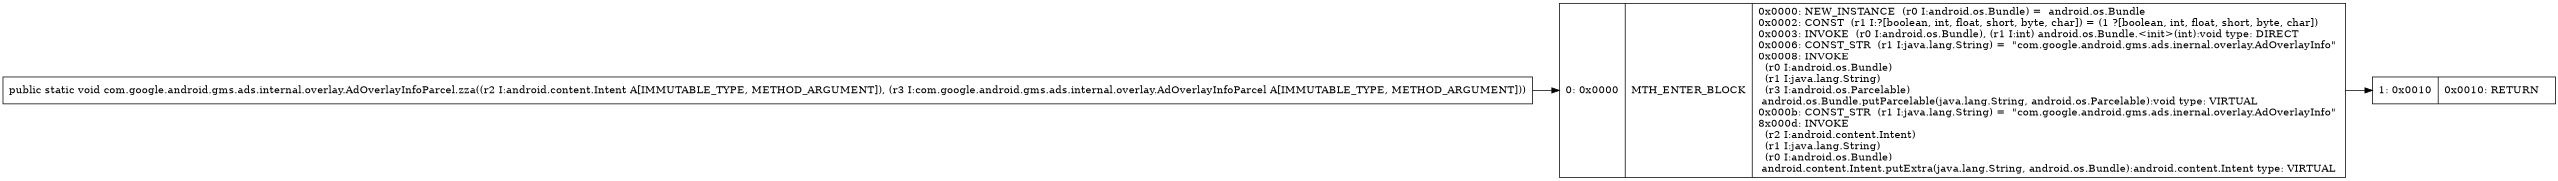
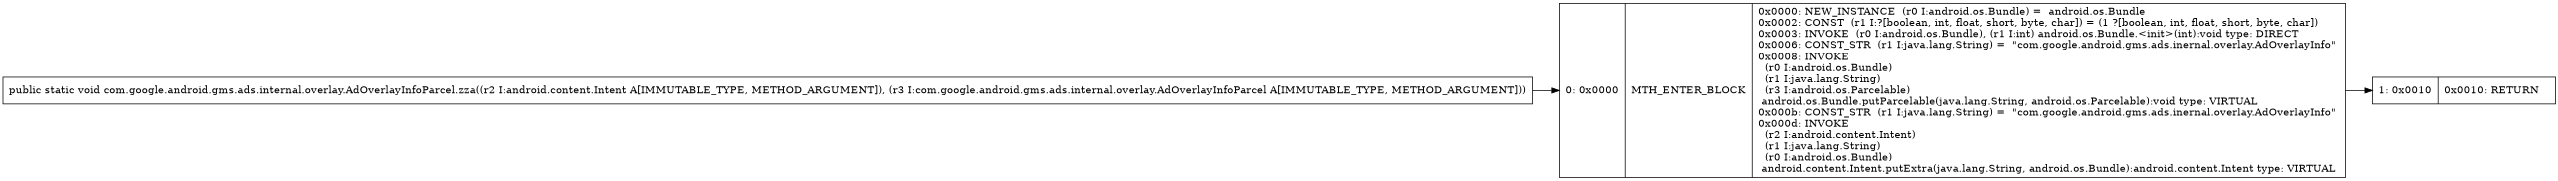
node "0: 0x0000": text "8x000d: INVOKE" -> "0x000d: INVOKE"
